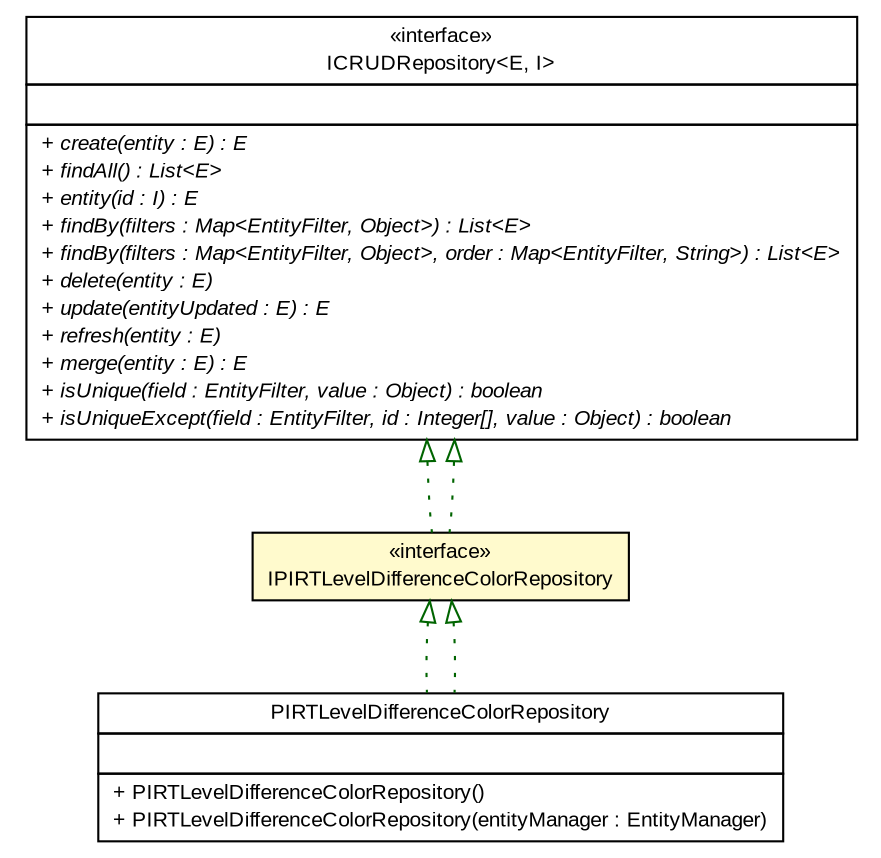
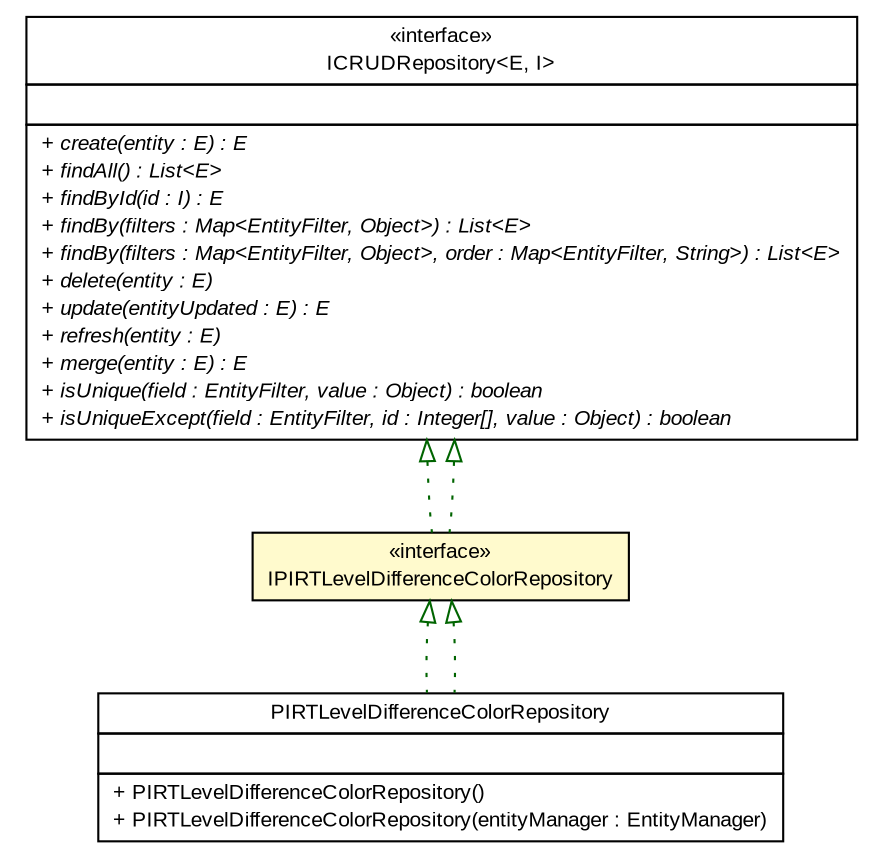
node "ICRUDRepository<E, I>": text "+ entity(id : I) : E" -> "+ findById(id : I) : E"
